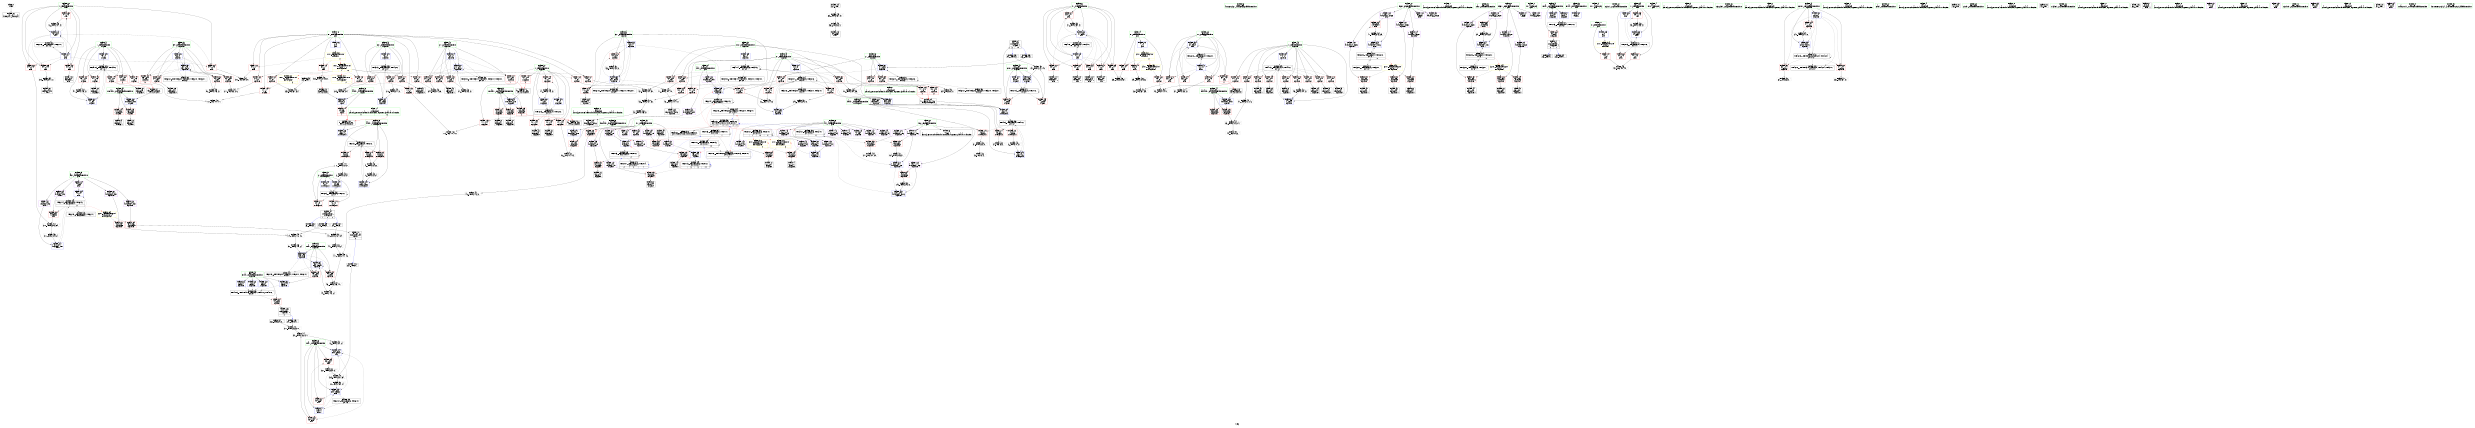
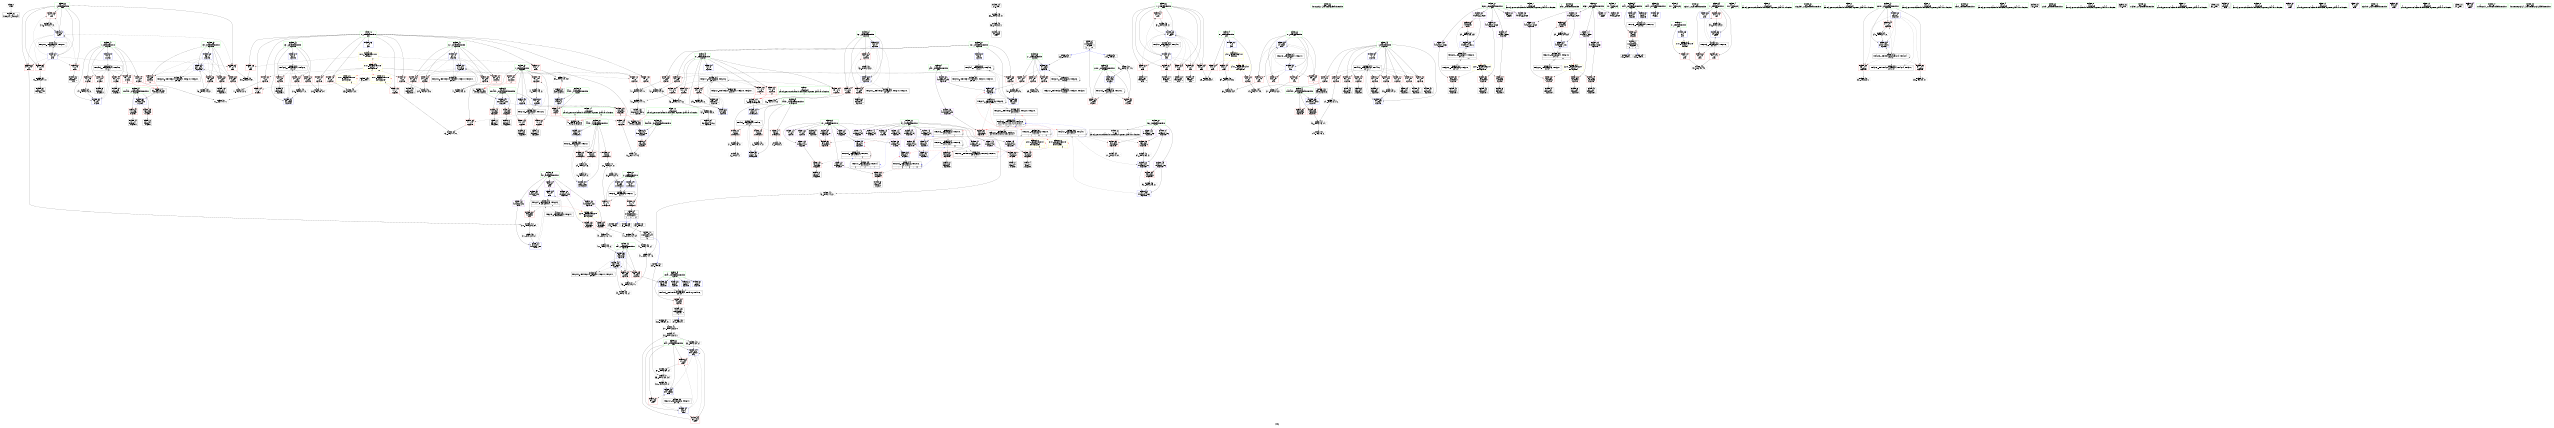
node "NodeID: 304": removed
node "NodeID: 330": text "_Z5solvei" -> "_Z5vis"
node "NodeID: 79": text "_Z4edge" -> "_Z4pleni"
